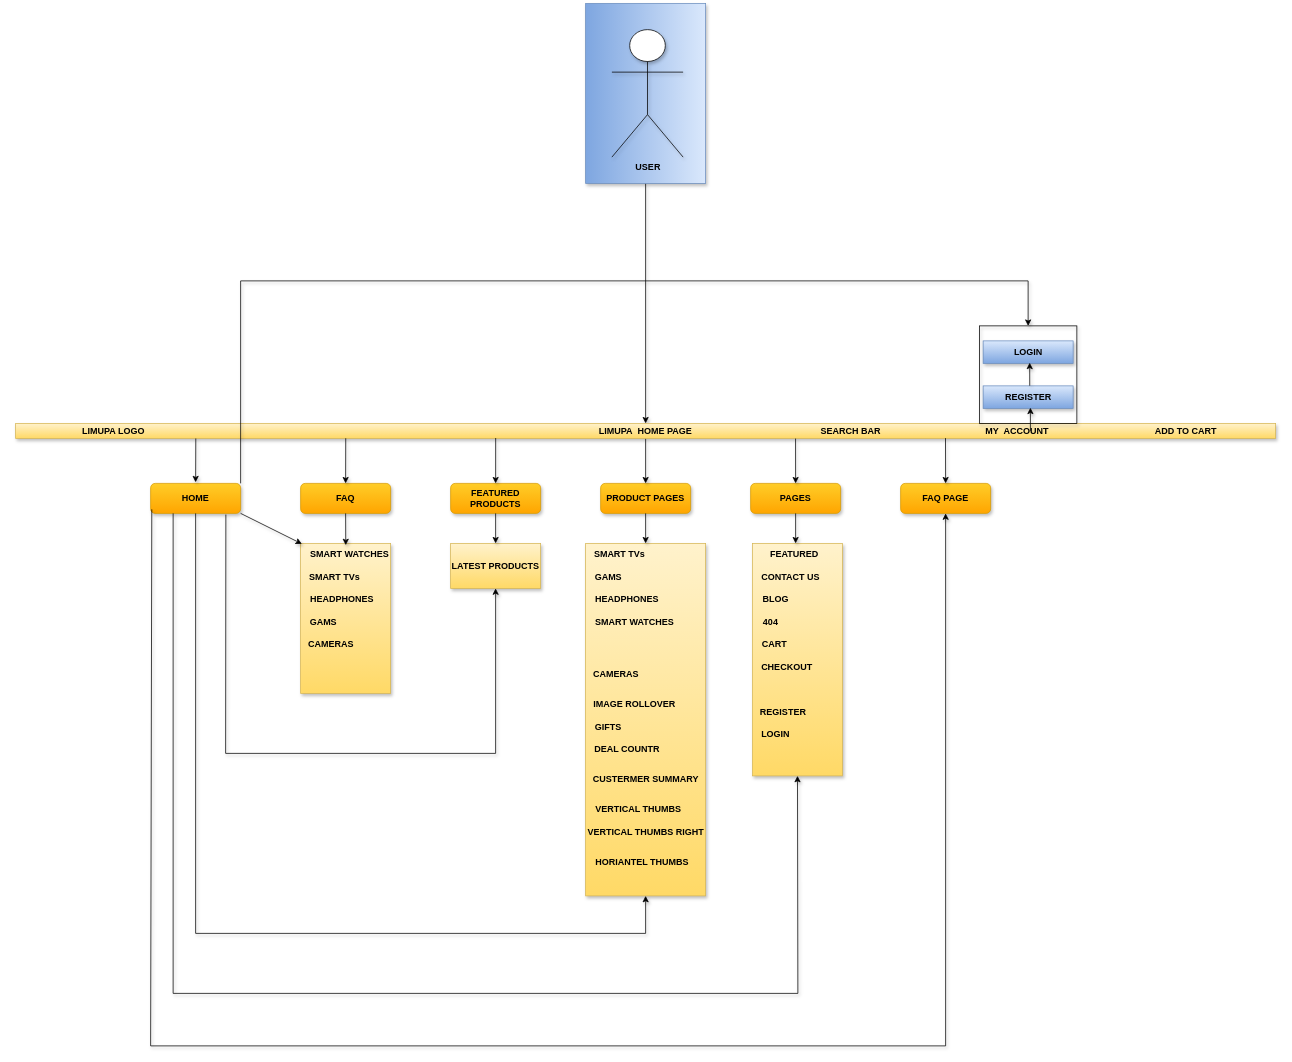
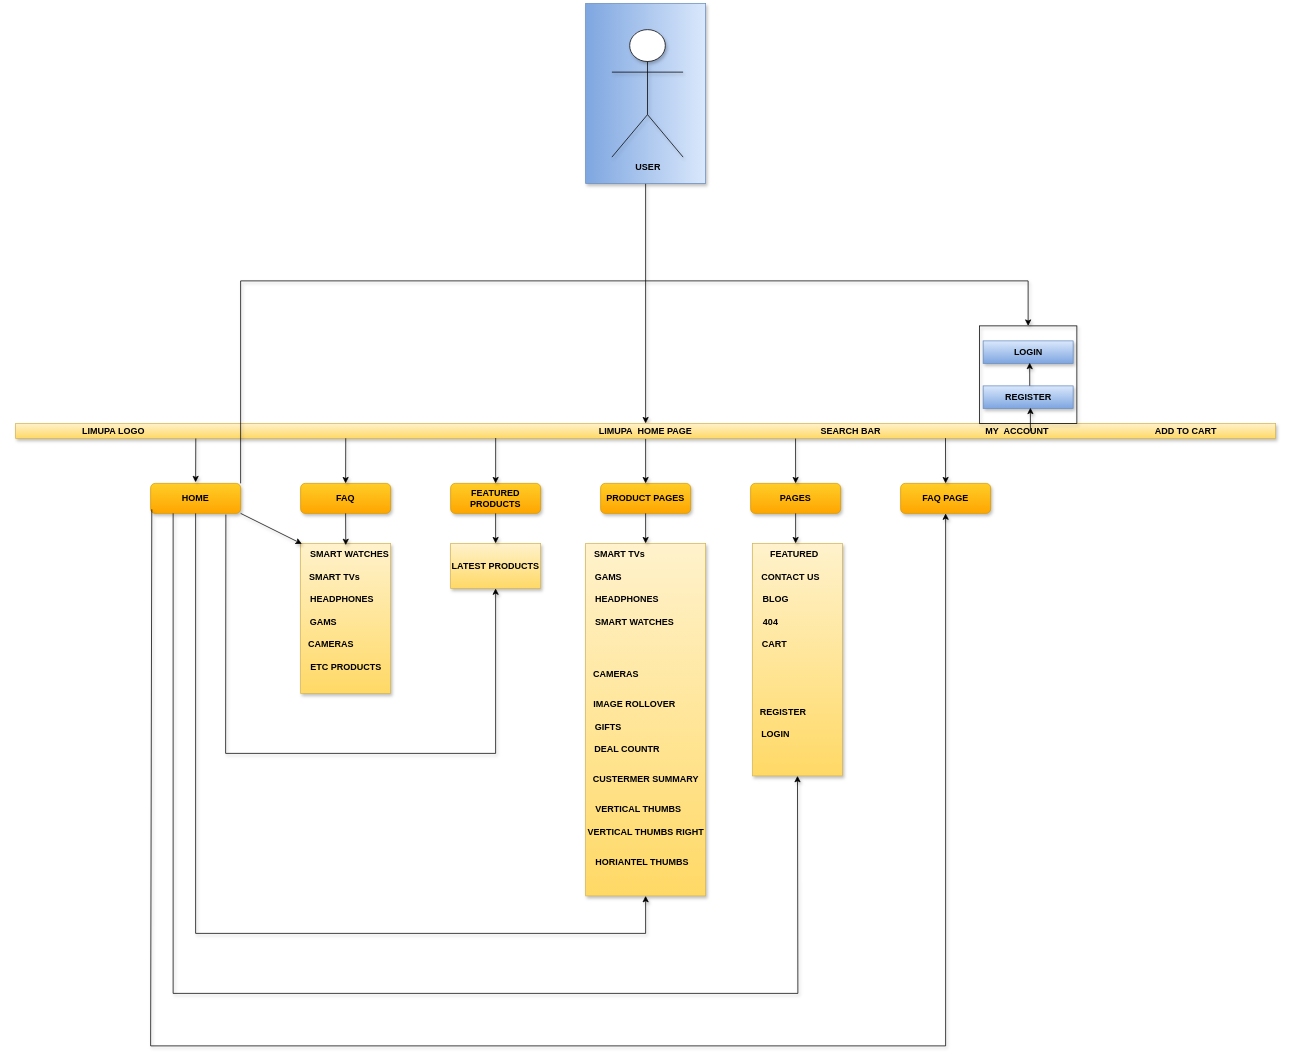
node "ETC PRODUCTS": added
node "CHECKOUT": removed
